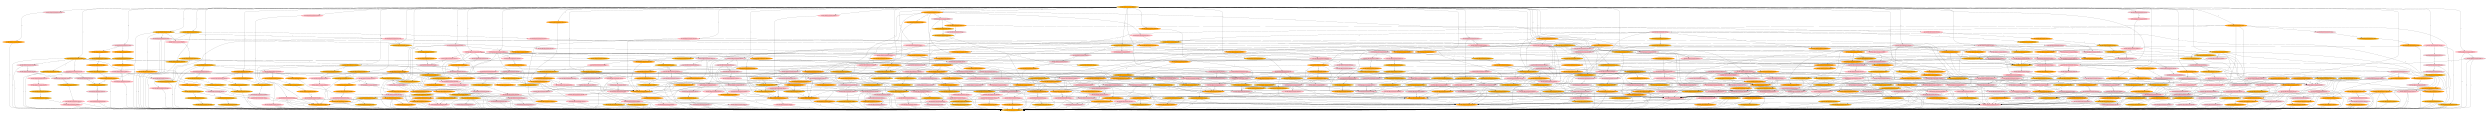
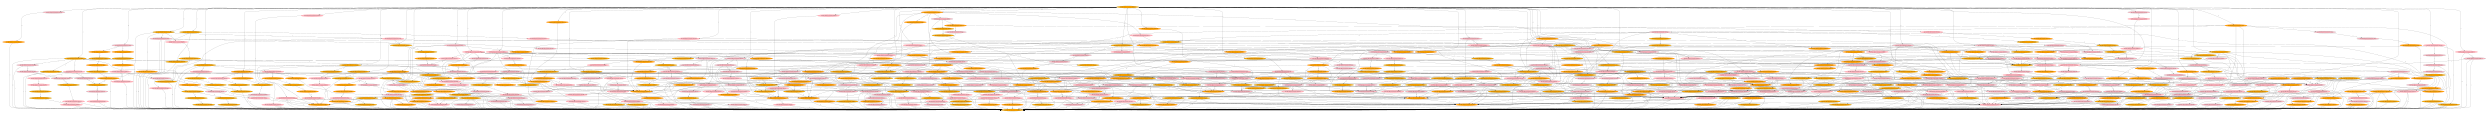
node "state.State object at 0x0000013CAE77D040": fillcolor orange -> lightpink
node "state.State object at 0x0000013CAE899310": fillcolor lightpink -> orange
